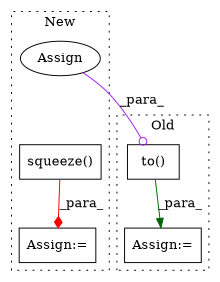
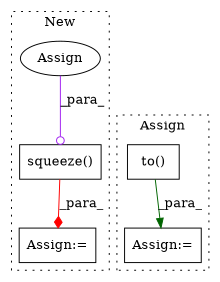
edge "Assign" -> "to()": now "Assign" -> "squeeze()"
cluster "Old": label "Old" -> "Assign"
